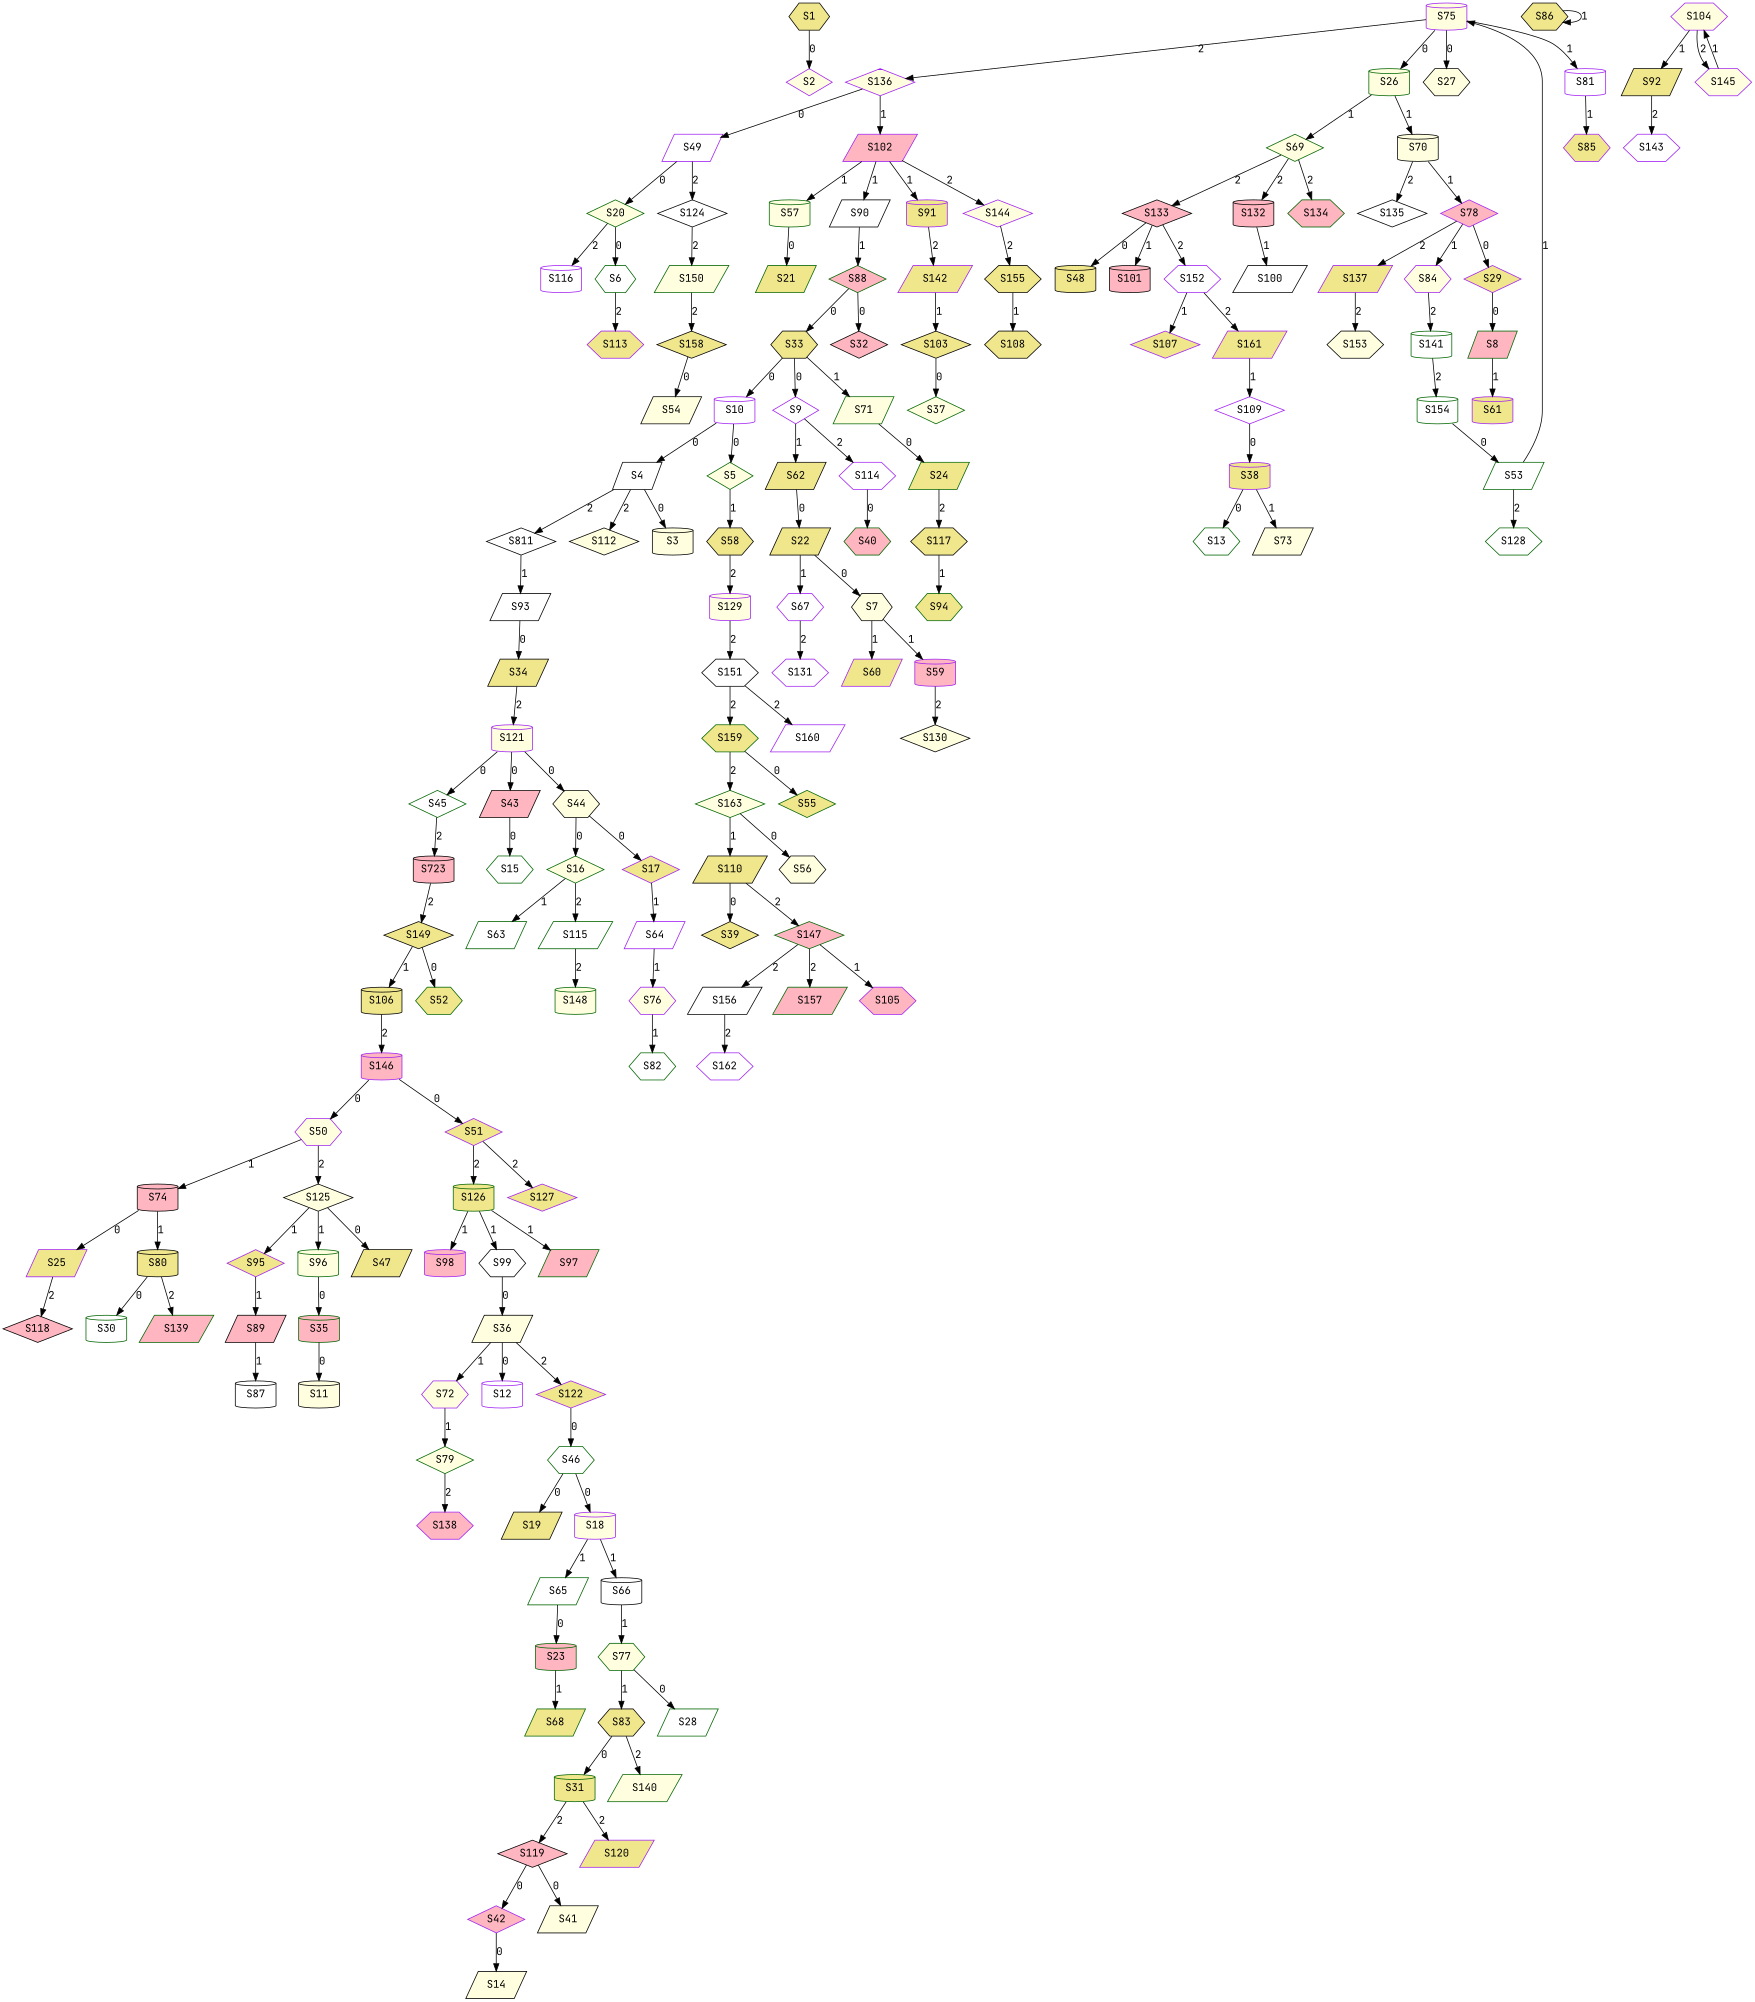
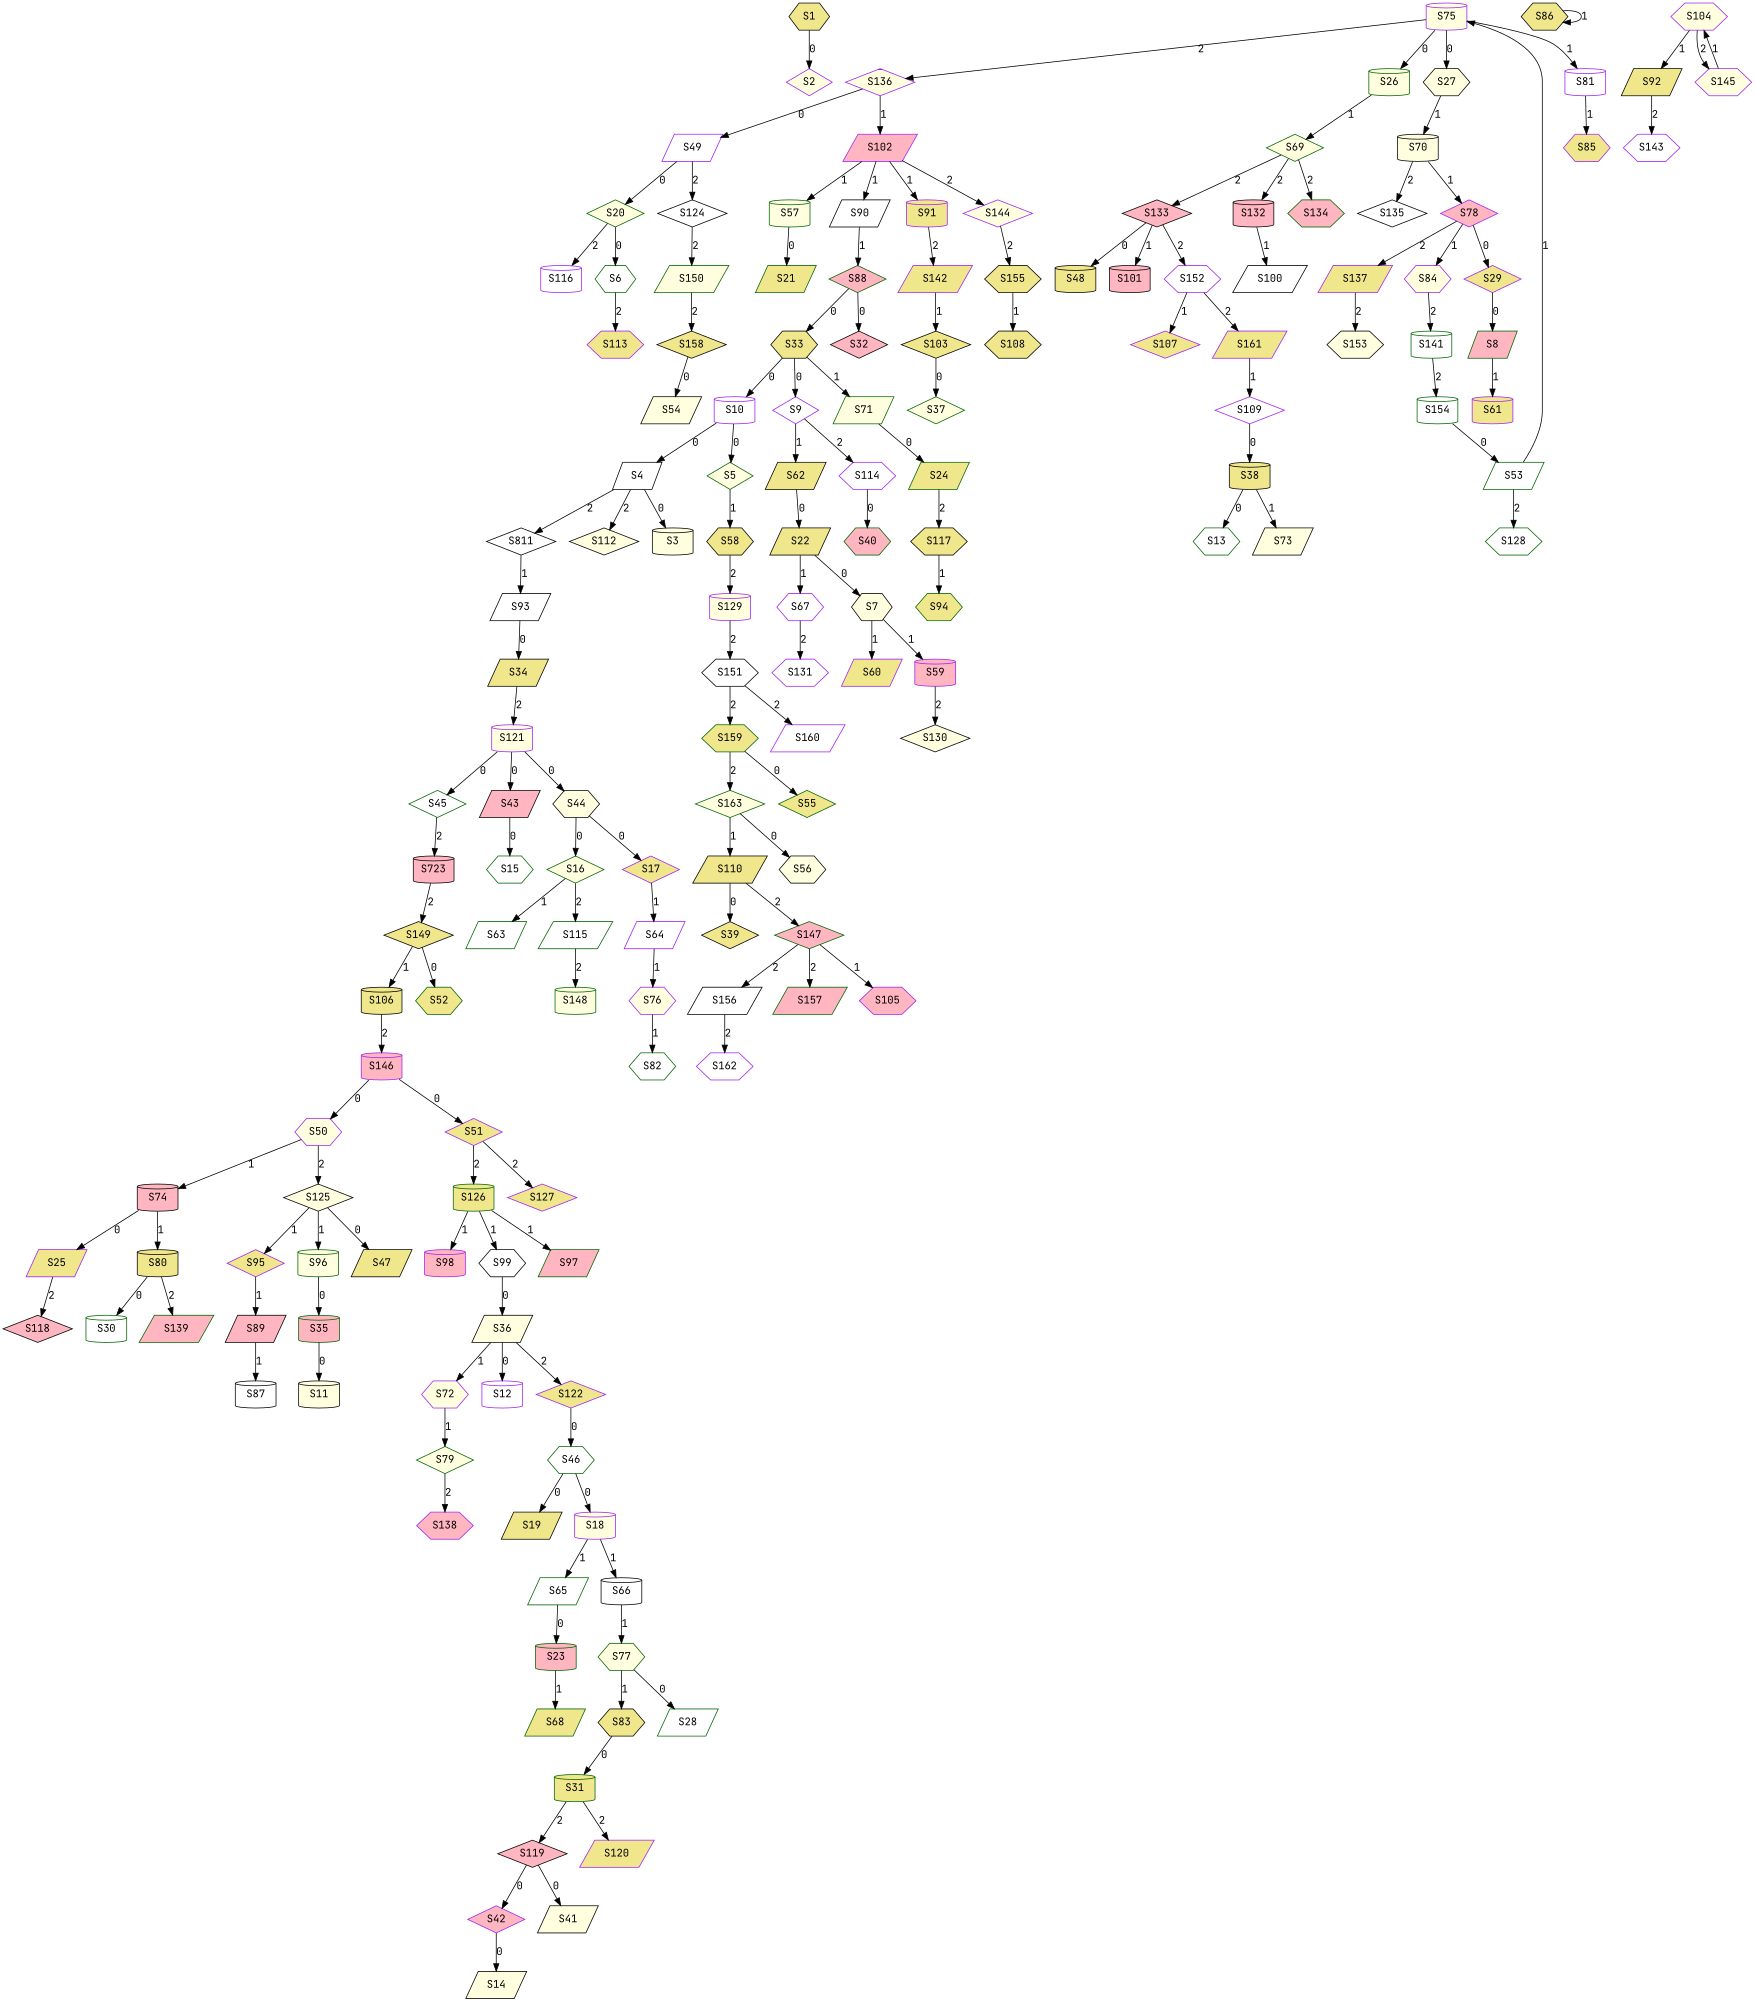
edge "S26" -> "S70": now "S27" -> "S70"
node "S38": color purple -> black
node "S140": removed
